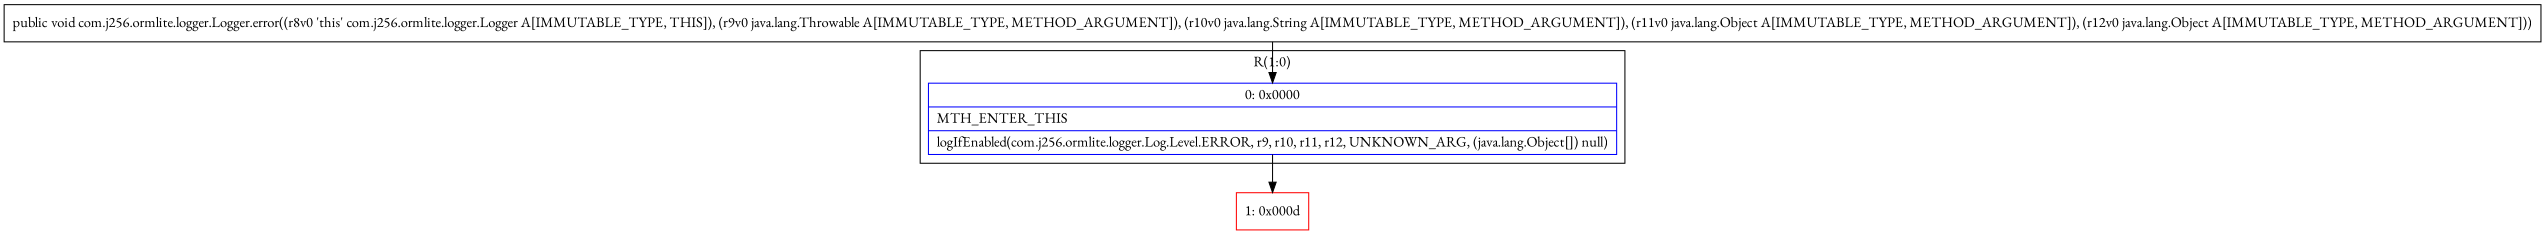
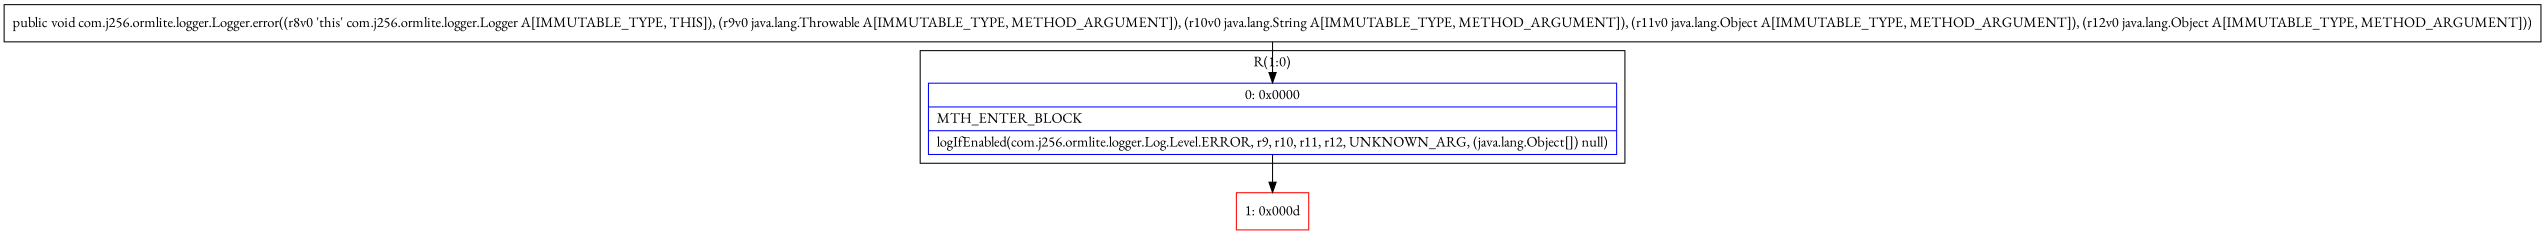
node "0: 0x0000": text "MTH_ENTER_THIS" -> "MTH_ENTER_BLOCK"
